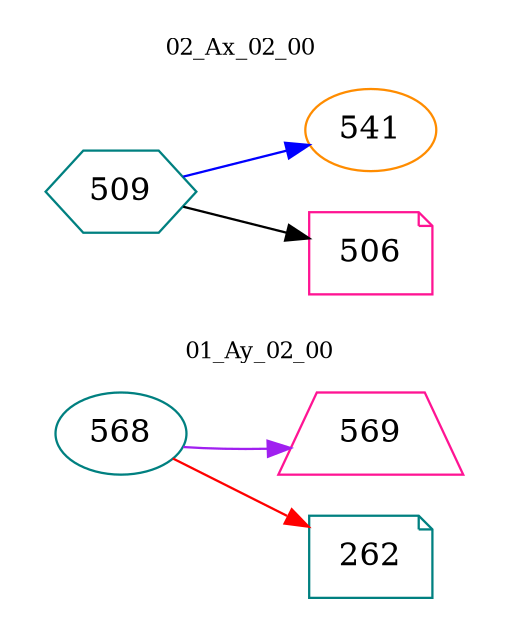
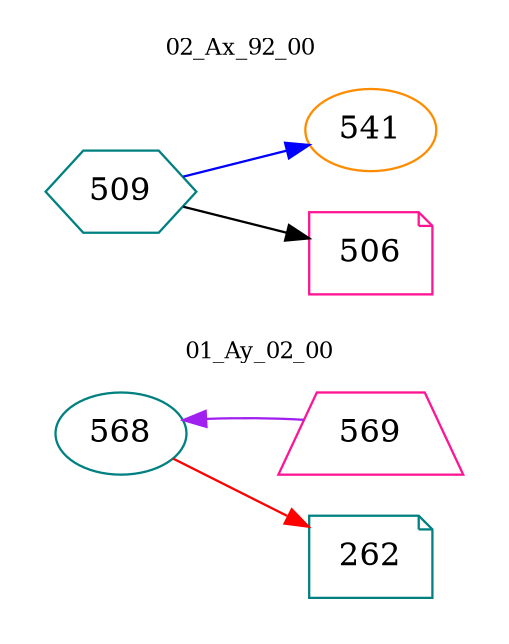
cluster "02_Ax_02_00": label "02_Ax_02_00" -> "02_Ax_92_00"
edge "568" -> "569": reversed
